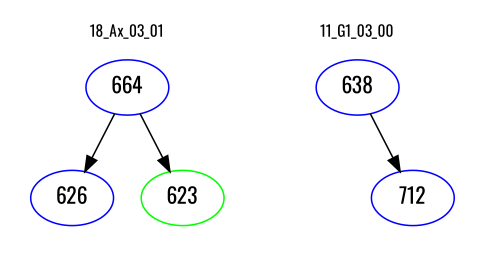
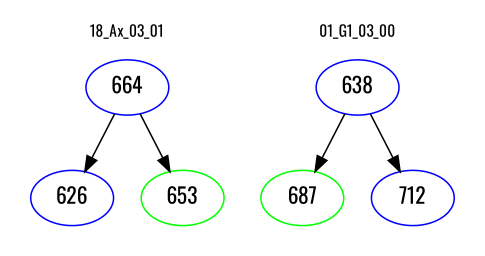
cluster "11_G1_03_00": label "11_G1_03_00" -> "01_G1_03_00"
node "623": label "623" -> "653"
node "687": added
